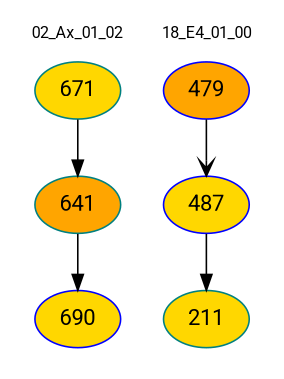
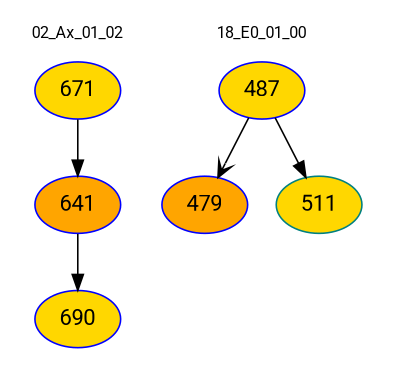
cluster "18_E4_01_00": label "18_E4_01_00" -> "18_E0_01_00"
node "671": color teal -> blue
edge "479" -> "487": reversed
node "641": color teal -> blue
node "211": label "211" -> "511"
